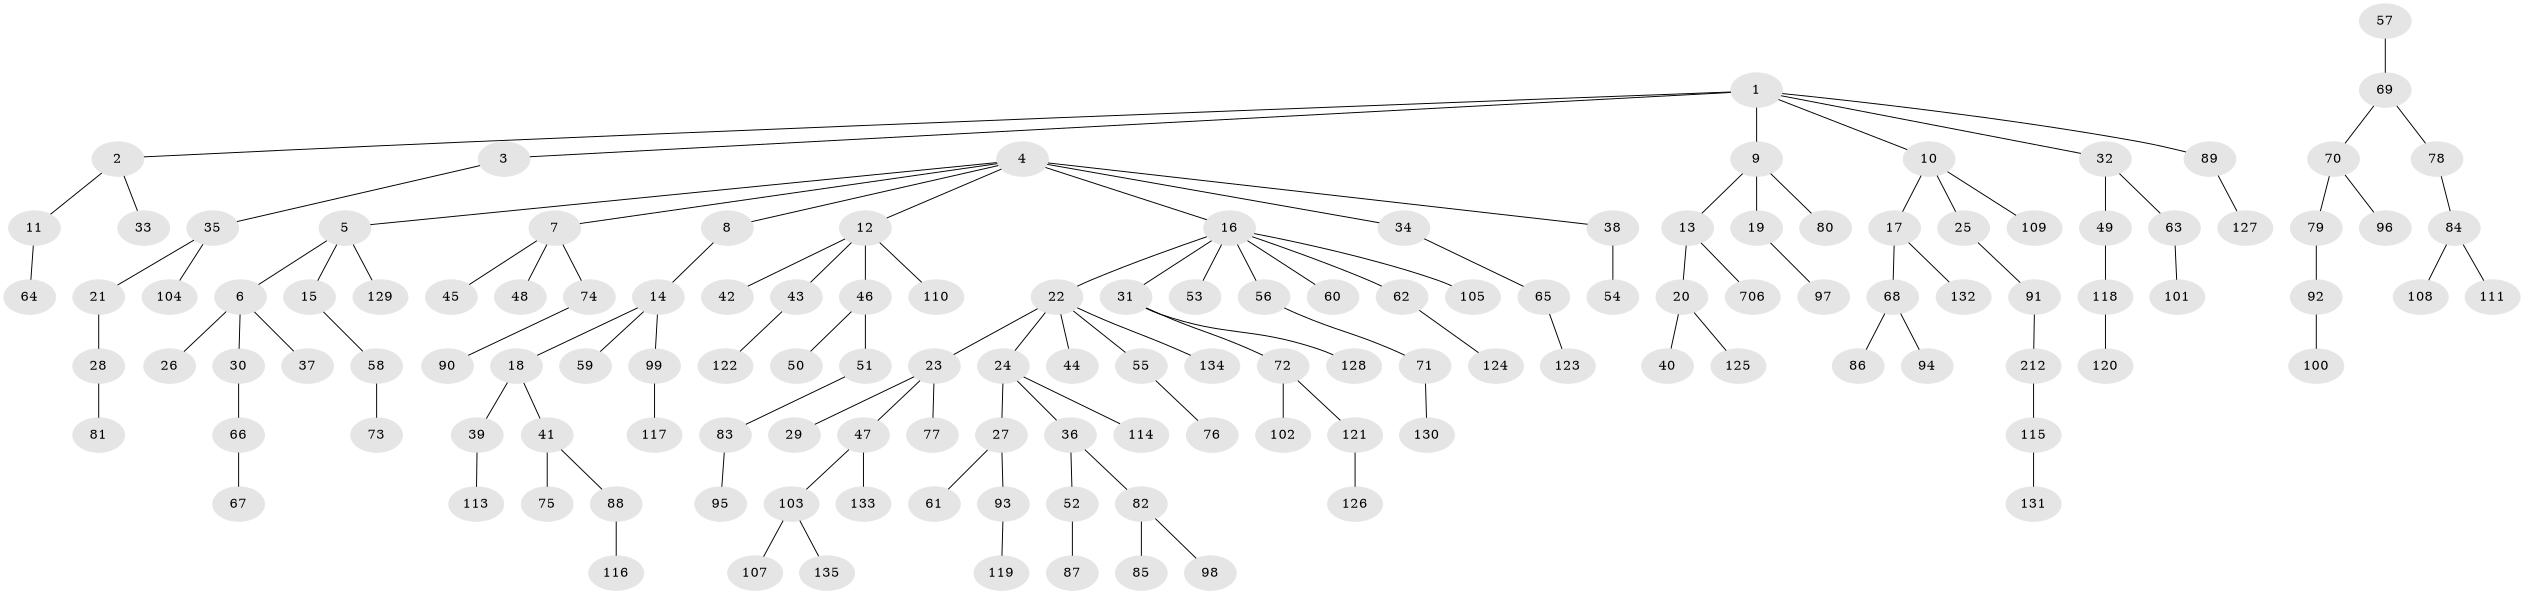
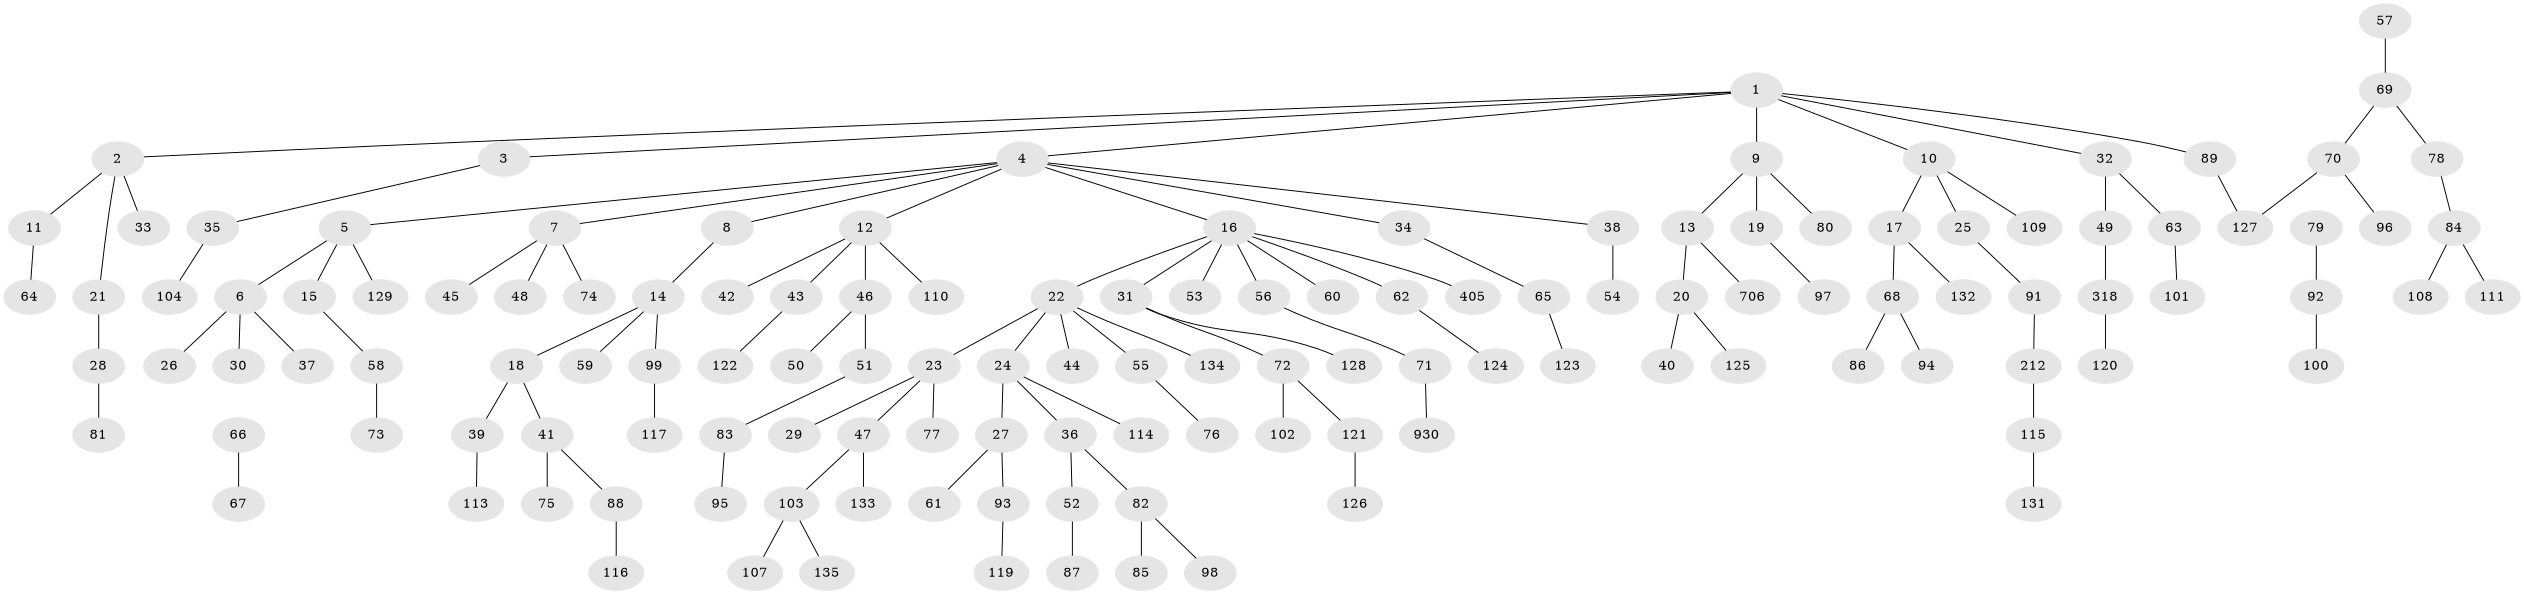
edge "1" -- "4": added
edge "70" -- "79": now "70" -- "127"
edge "35" -- "21": now "2" -- "21"
node "105": label "105" -> "405"
node "118": label "118" -> "318"
node "90": removed
edge "30" -- "66": removed
node "130": label "130" -> "930"
